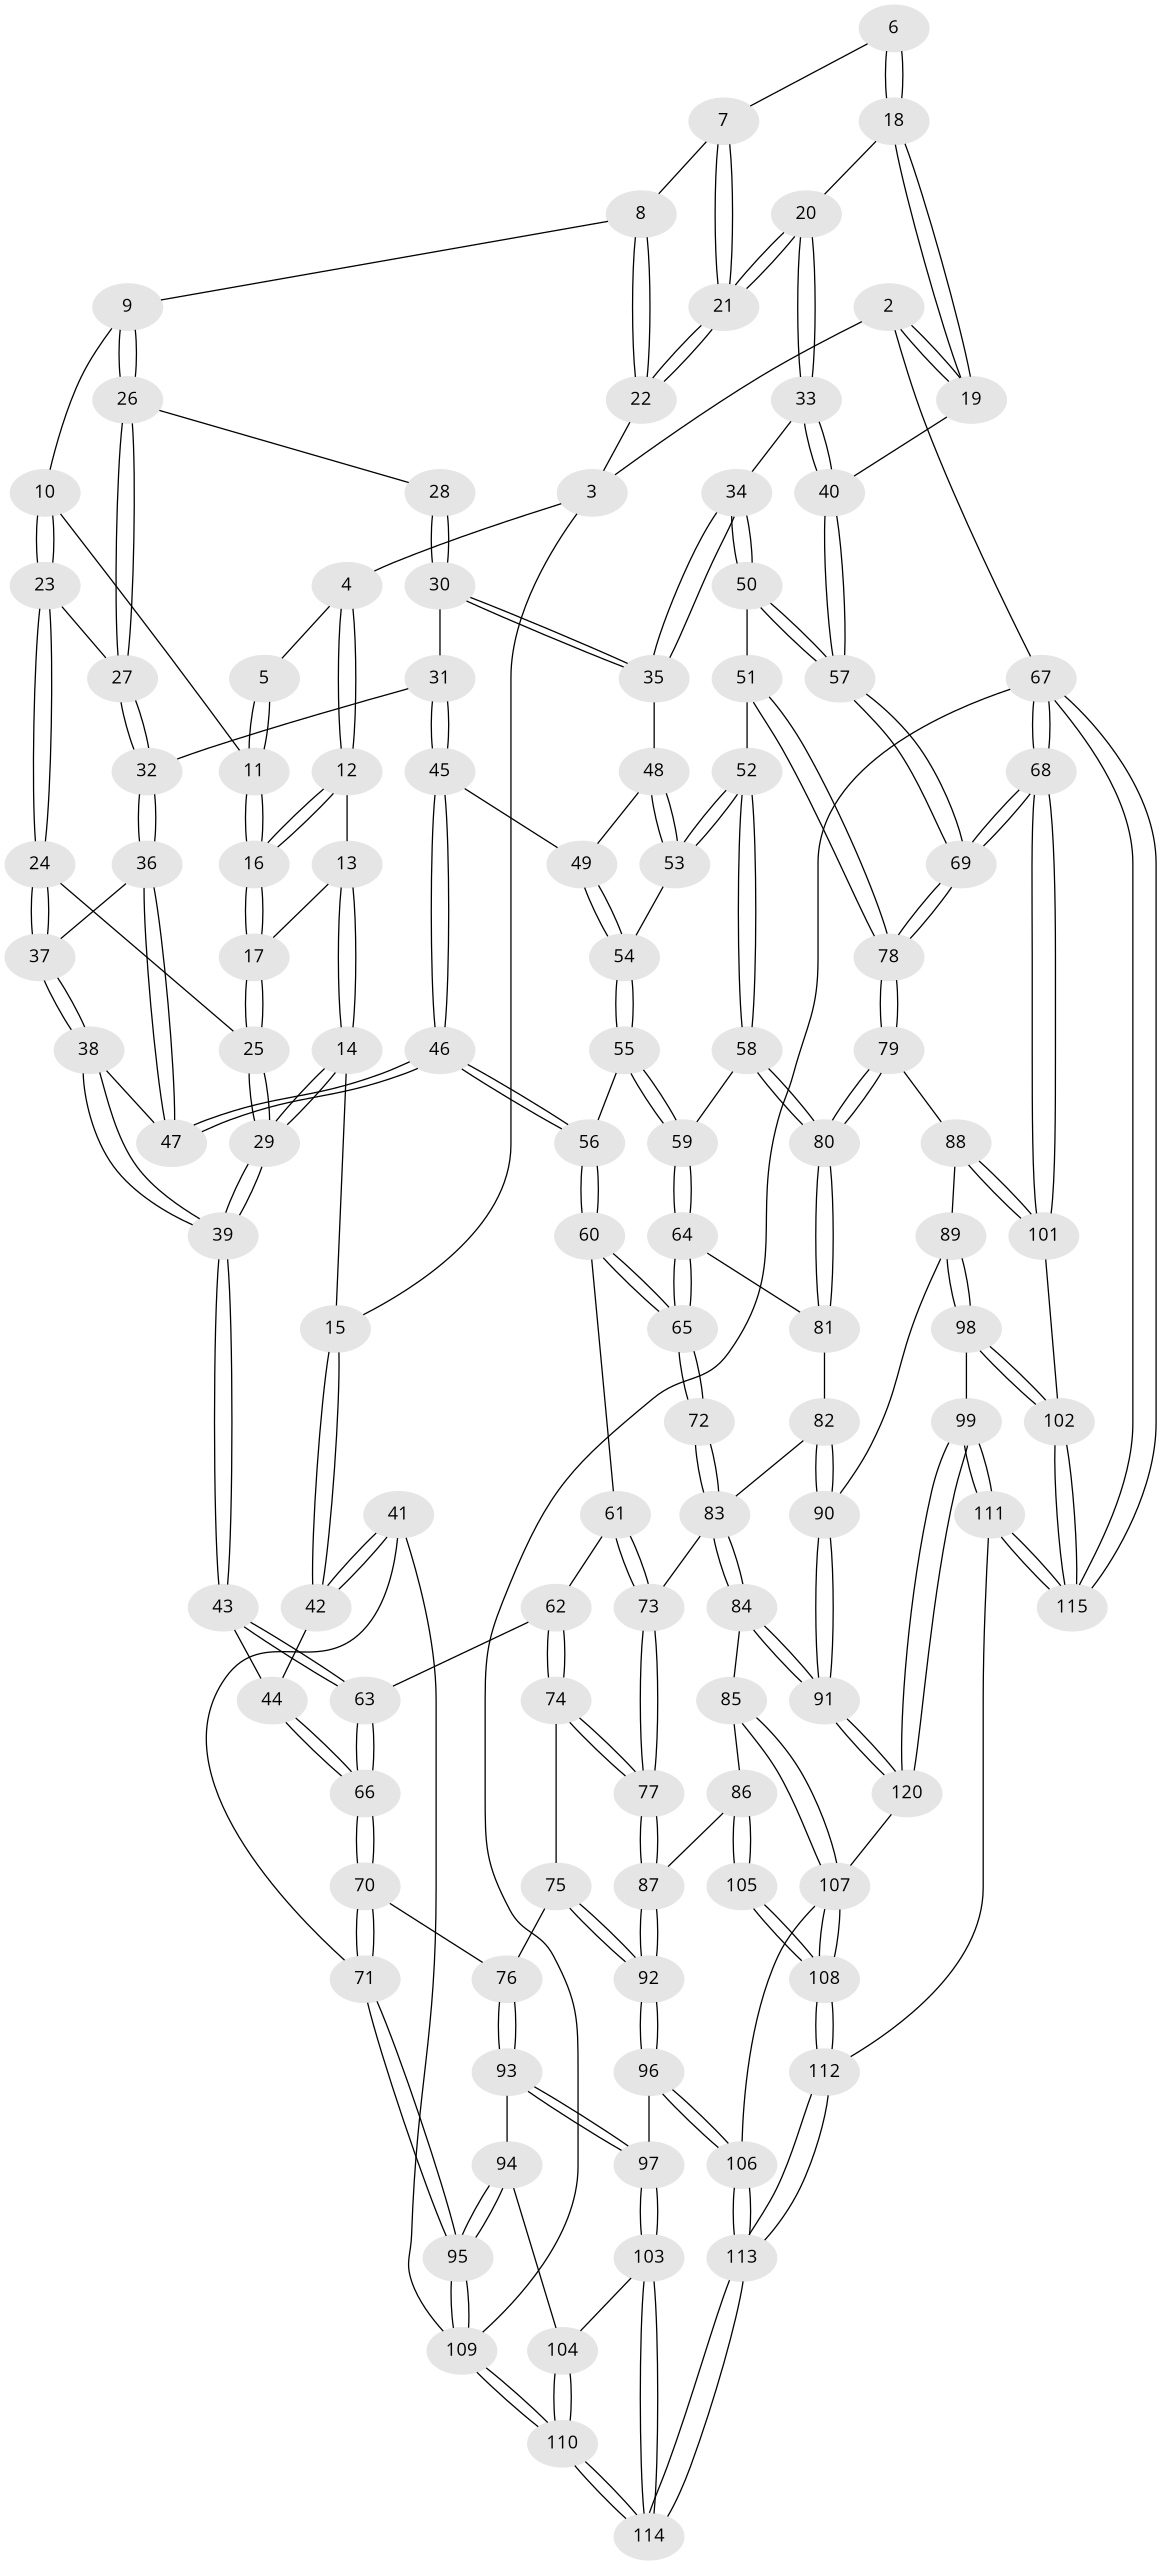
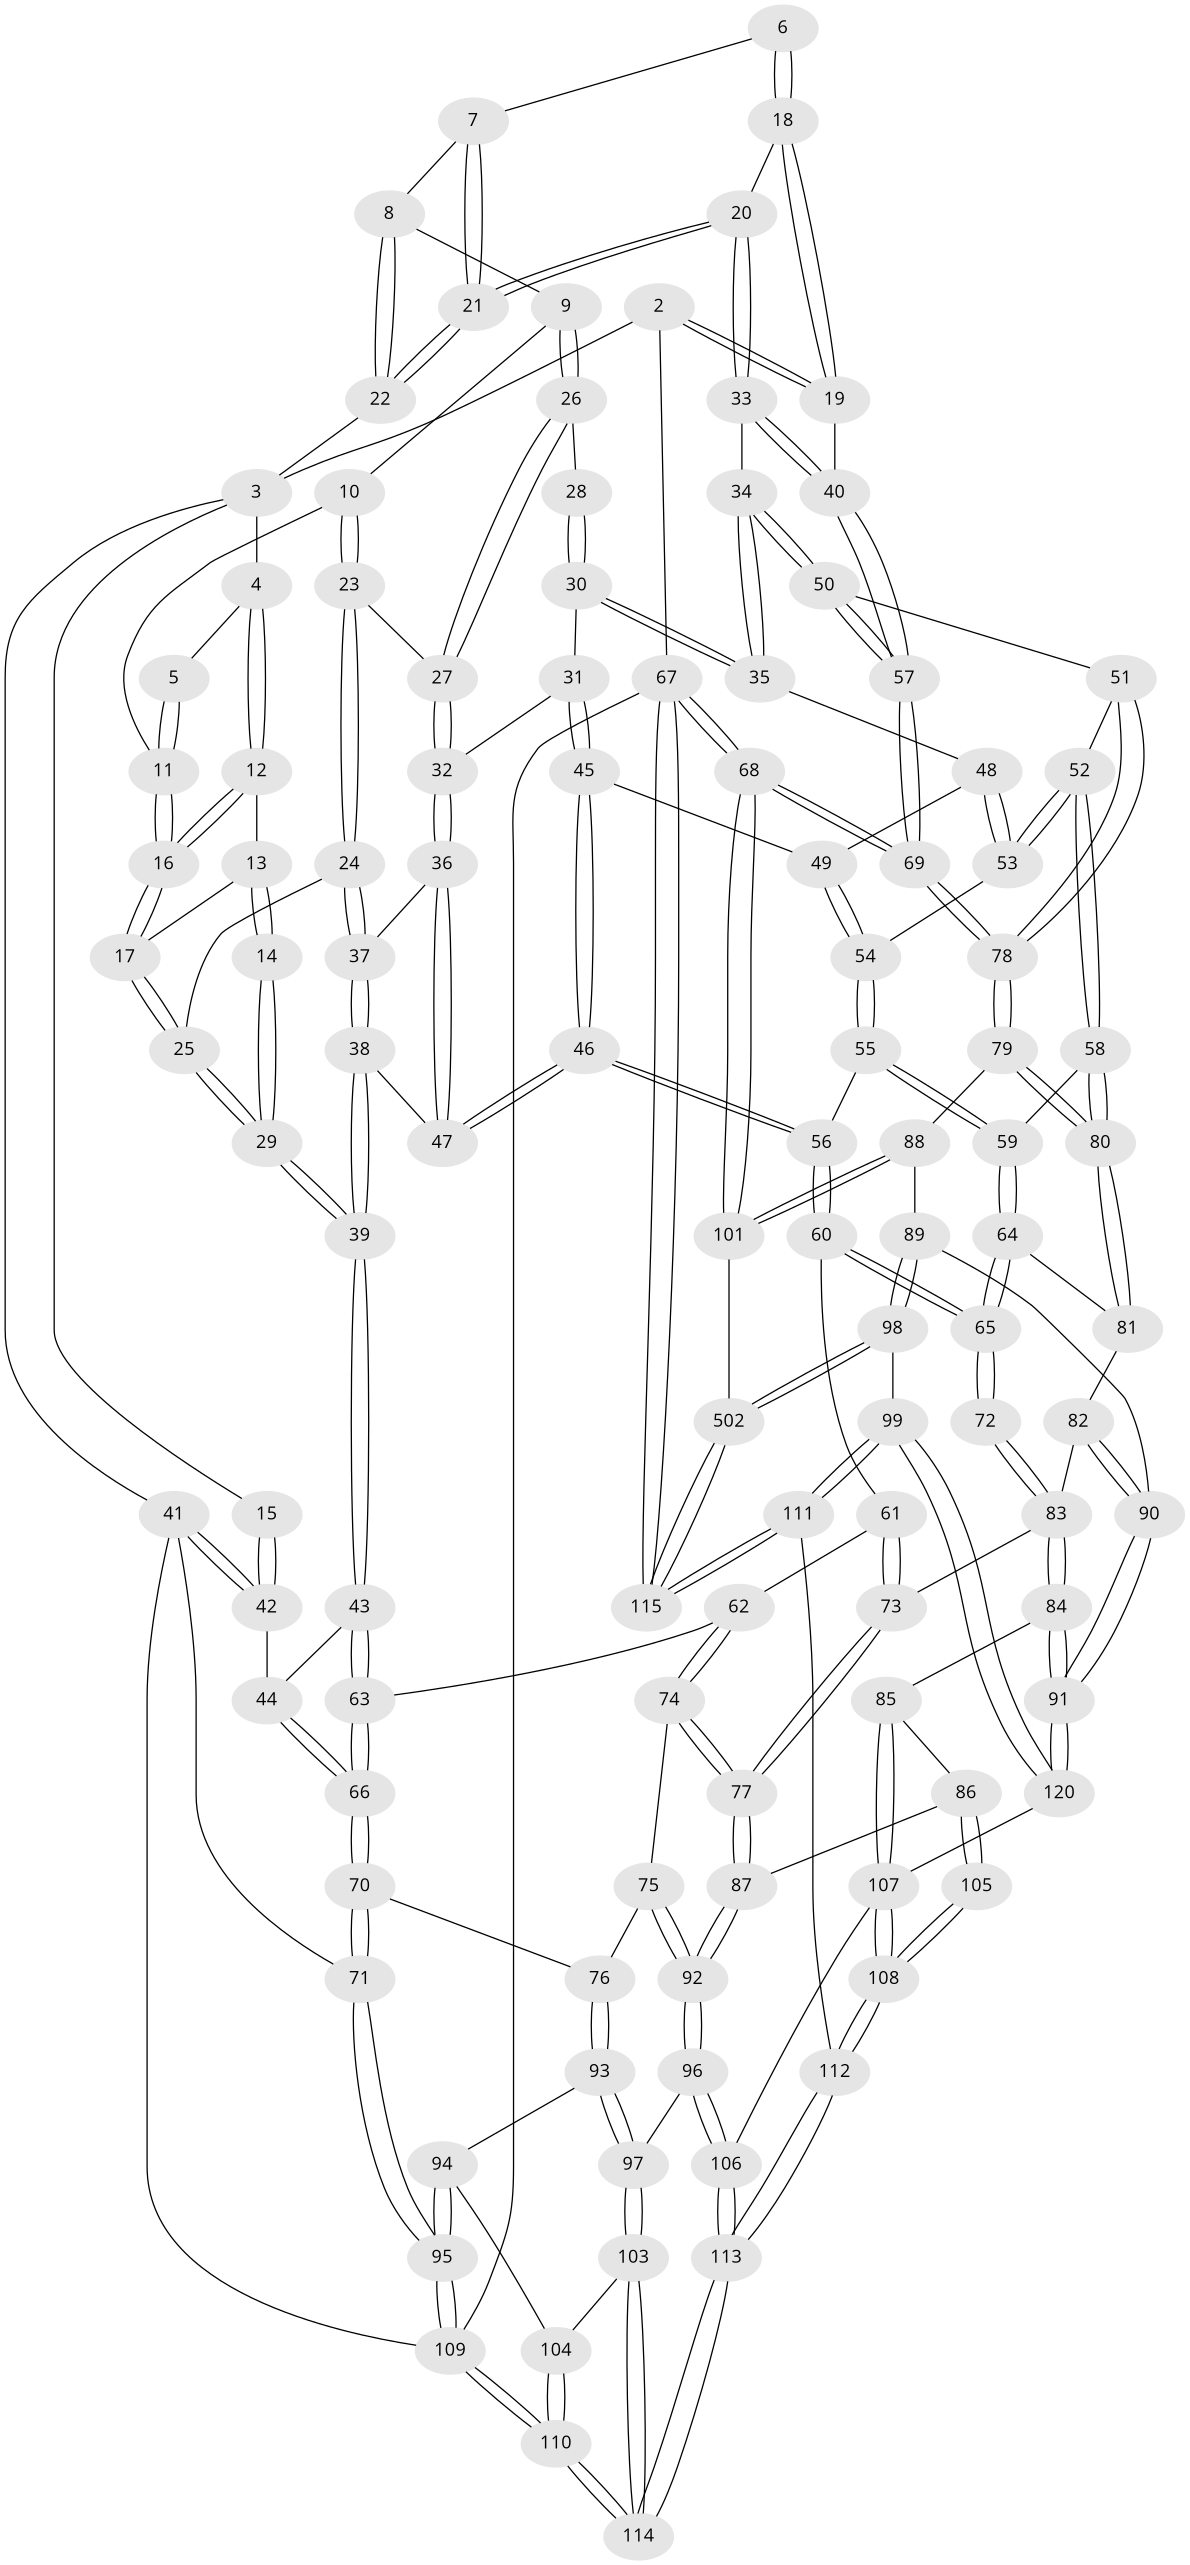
edge "3" -- "41": added
edge "14" -- "15": removed
node "102": label "102" -> "502"
